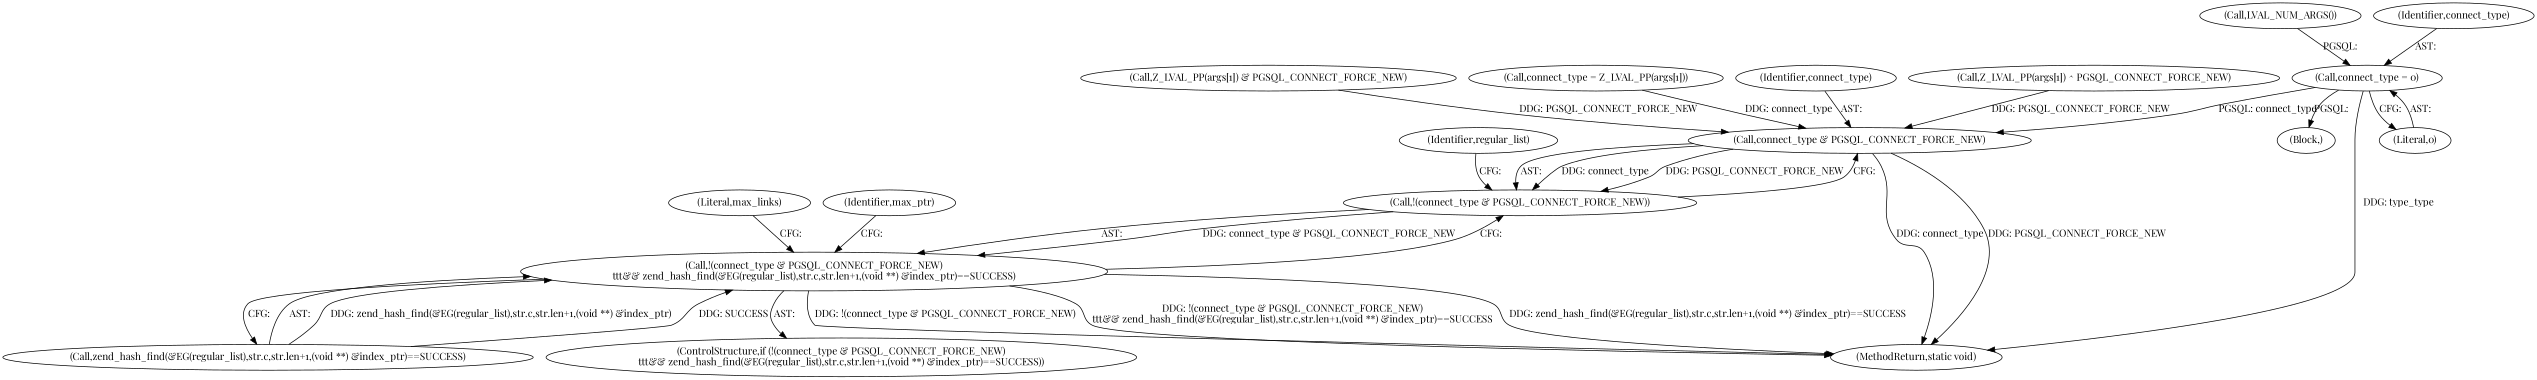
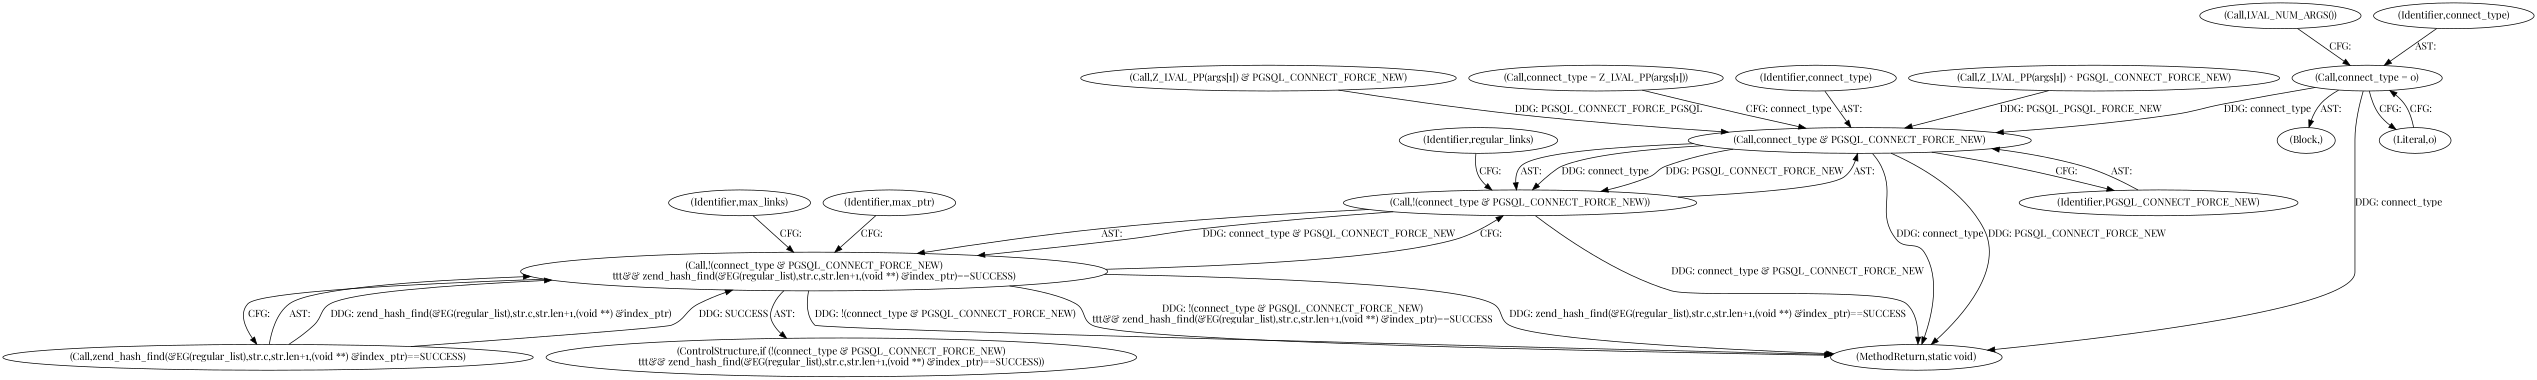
edge "(Call,LVAL_NUM_ARGS())" -> "(Call,connect_type = 0)": label "PGSQL: " -> "CFG: "
edge "(Call,Z_LVAL_PP(args[1]) & PGSQL_CONNECT_FORCE_NEW)" -> "(Call,connect_type & PGSQL_CONNECT_FORCE_NEW)": label "DDG: PGSQL_CONNECT_FORCE_NEW" -> "DDG: PGSQL_CONNECT_FORCE_PGSQL"
edge "(Call,connect_type = Z_LVAL_PP(args[1]))" -> "(Call,connect_type & PGSQL_CONNECT_FORCE_NEW)": label "DDG: connect_type" -> "CFG: connect_type"
edge "(Call,Z_LVAL_PP(args[1]) ^ PGSQL_CONNECT_FORCE_NEW)" -> "(Call,connect_type & PGSQL_CONNECT_FORCE_NEW)": label "DDG: PGSQL_CONNECT_FORCE_NEW" -> "DDG: PGSQL_PGSQL_FORCE_NEW"
edge "(Call,connect_type = 0)" -> "(Call,connect_type & PGSQL_CONNECT_FORCE_NEW)": label "PGSQL: connect_type" -> "DDG: connect_type"
edge "(Call,connect_type = 0)" -> "(Block,)": label "PGSQL: " -> "AST: "
edge "(Literal,0)" -> "(Call,connect_type = 0)": label "AST: " -> "CFG: "
node "(Identifier,regular_list)": label "(Identifier,regular_list)" -> "(Identifier,regular_links)"
edge "(Call,!(connect_type & PGSQL_CONNECT_FORCE_NEW))" -> "(Call,connect_type & PGSQL_CONNECT_FORCE_NEW)": label "CFG: " -> "AST: "
node "(Literal,max_links)": label "(Literal,max_links)" -> "(Identifier,max_links)"
node "(Identifier,PGSQL_CONNECT_FORCE_NEW)": added
edge "(Call,connect_type = 0)" -> "(MethodReturn,static void)": label "DDG: type_type" -> "DDG: connect_type"
edge "(Call,!(connect_type & PGSQL_CONNECT_FORCE_NEW))" -> "(MethodReturn,static void)": added, label "DDG: connect_type & PGSQL_CONNECT_FORCE_NEW"
